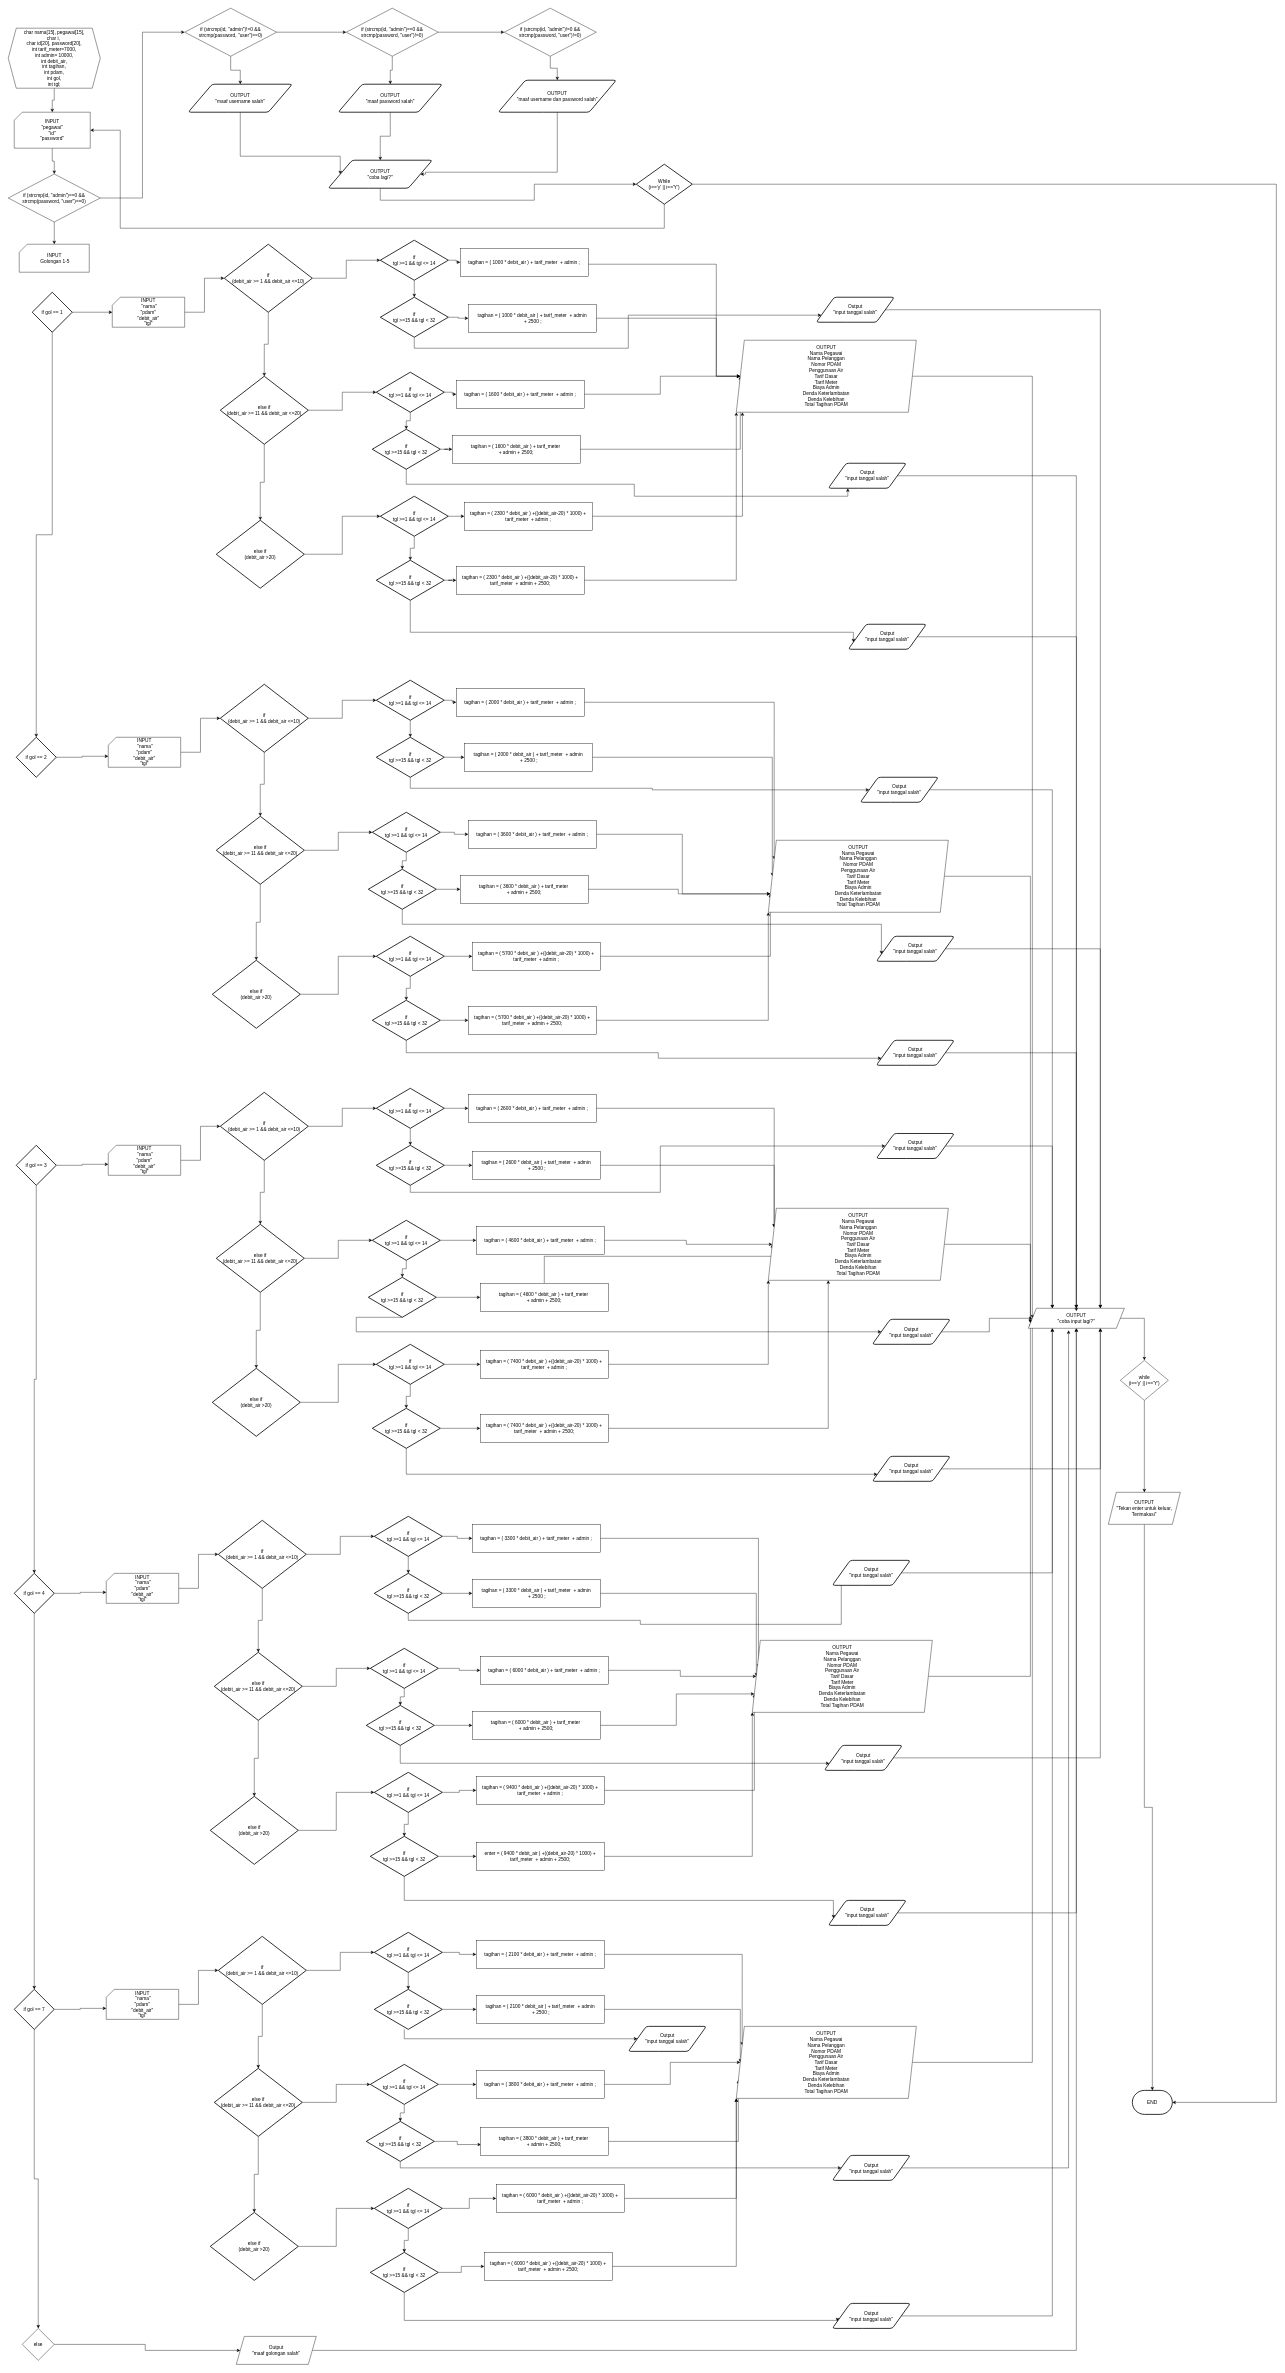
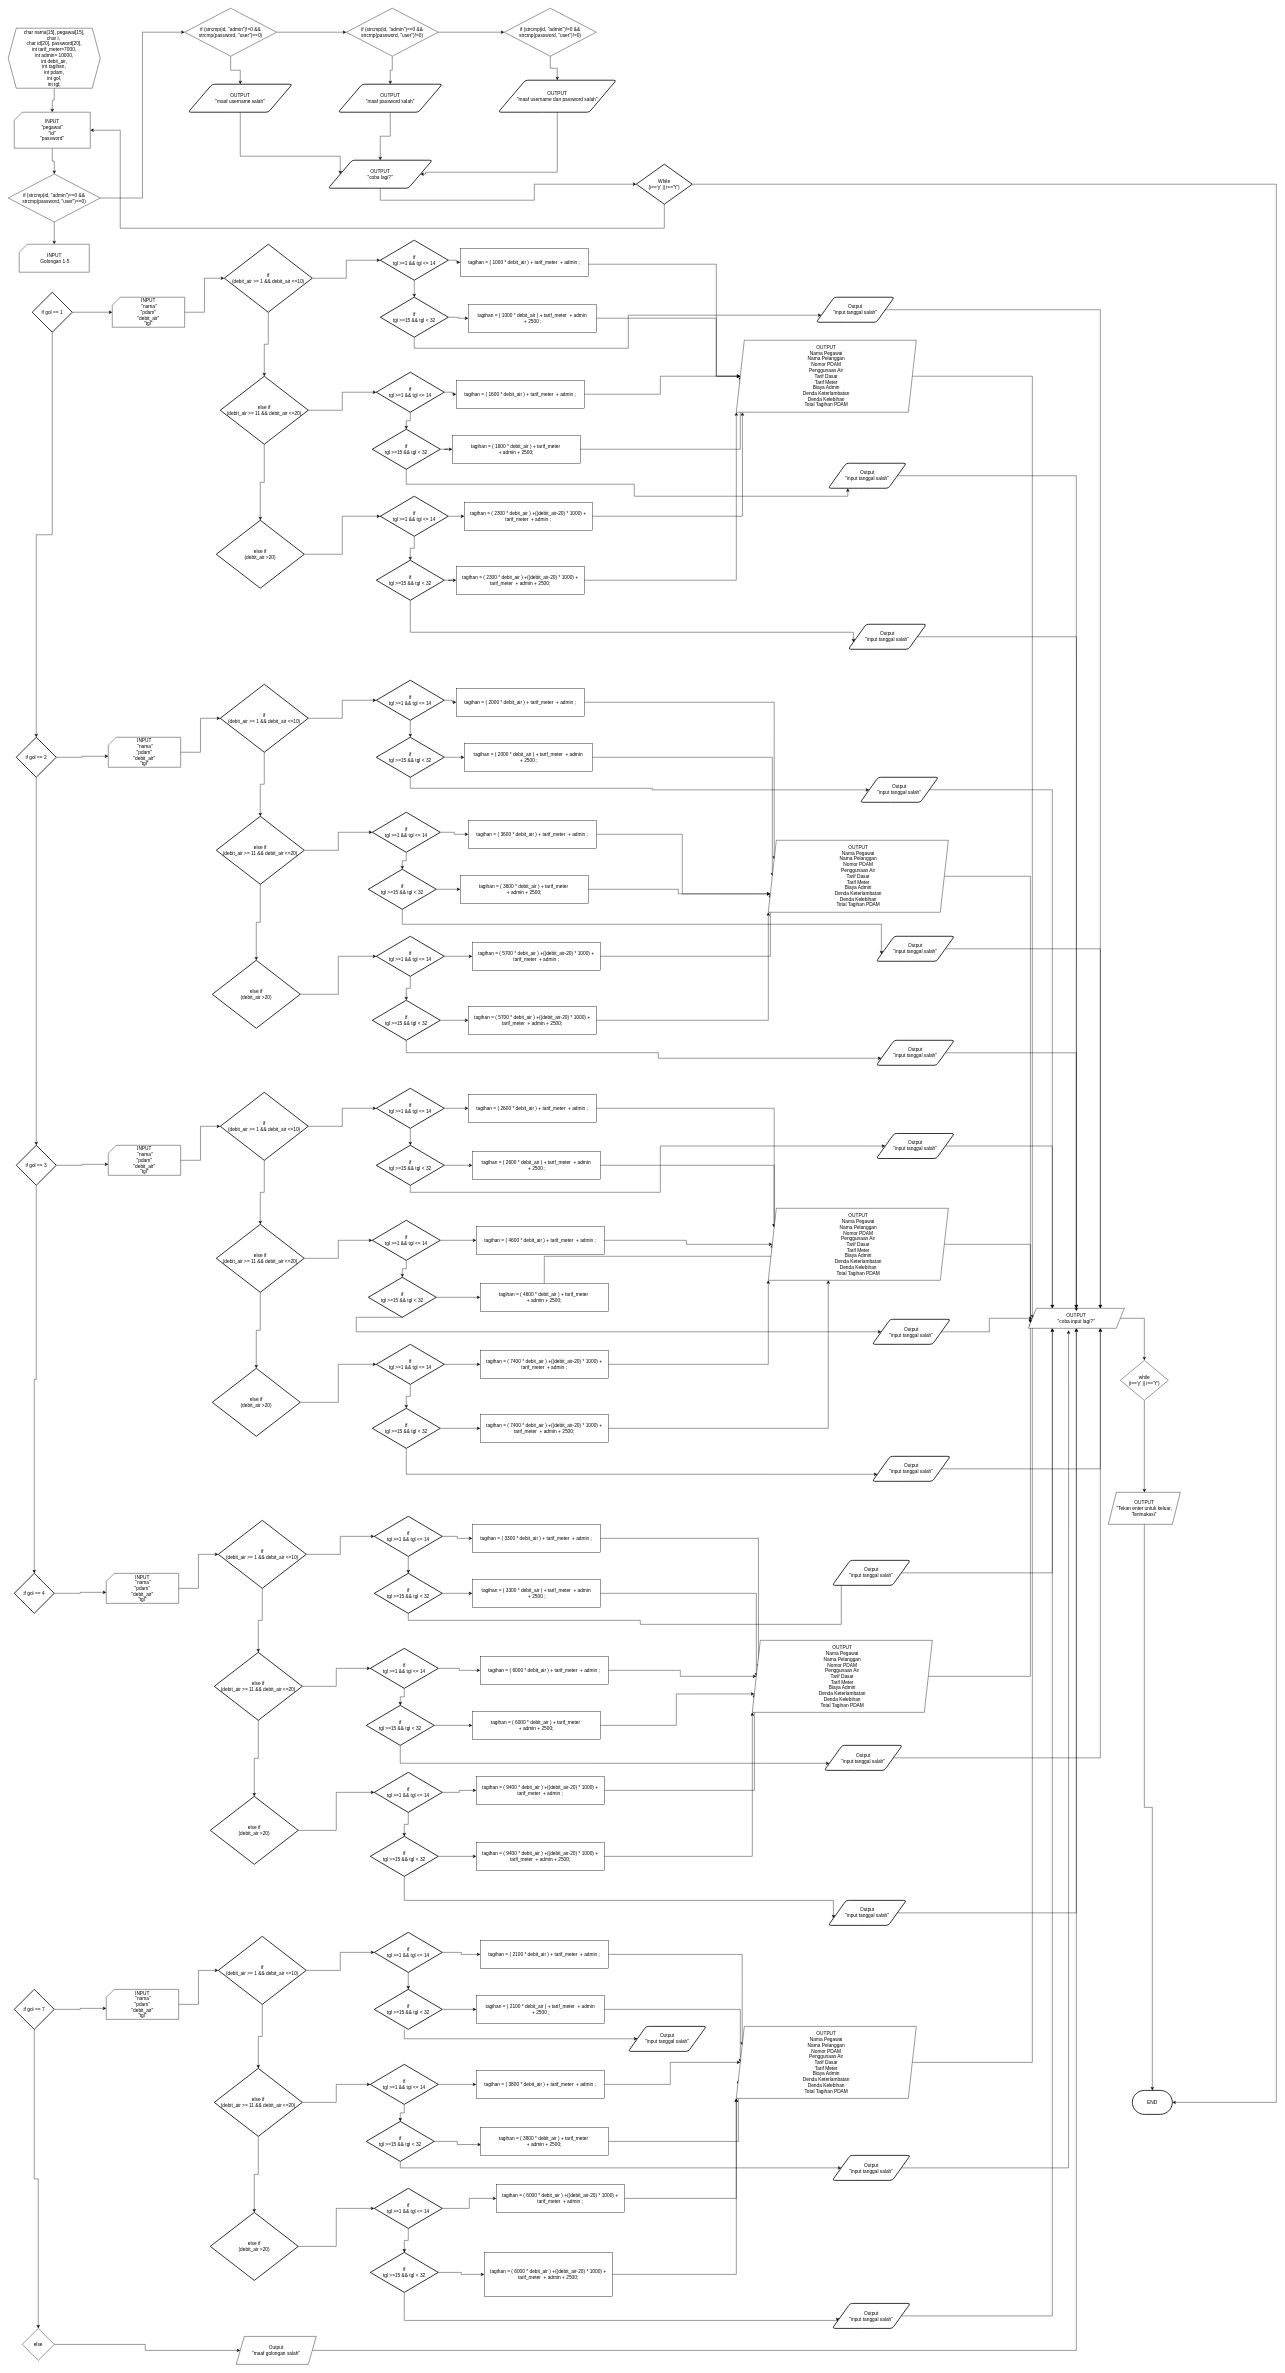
edge "if gol == 2" -> "if gol == 3": added
node "enter = ( 9400 * debit_air ) +((debit_air-20) * 1000) + tarif_meter + admin + 2500;": label "enter = ( 9400 * debit_air ) +((debit_air-20) * 1000) + tarif_meter + admin + 2500;" -> "tagihan = ( 9400 * debit_air ) +((debit_air-20) * 1000) + tarif_meter + admin + 2500;"
node "tagihan = ( 2100 * debit_air ) + tarif_meter + admin ;": moved (540, 1954) -> (544, 1954)
edge "if gol == 4" -> "if gol == 7": removed
node "tagihan = ( 6000 * debit_air ) +((debit_air-20) * 1000) + tarif_meter + admin + 2500;": size 128x28 -> 128x44
